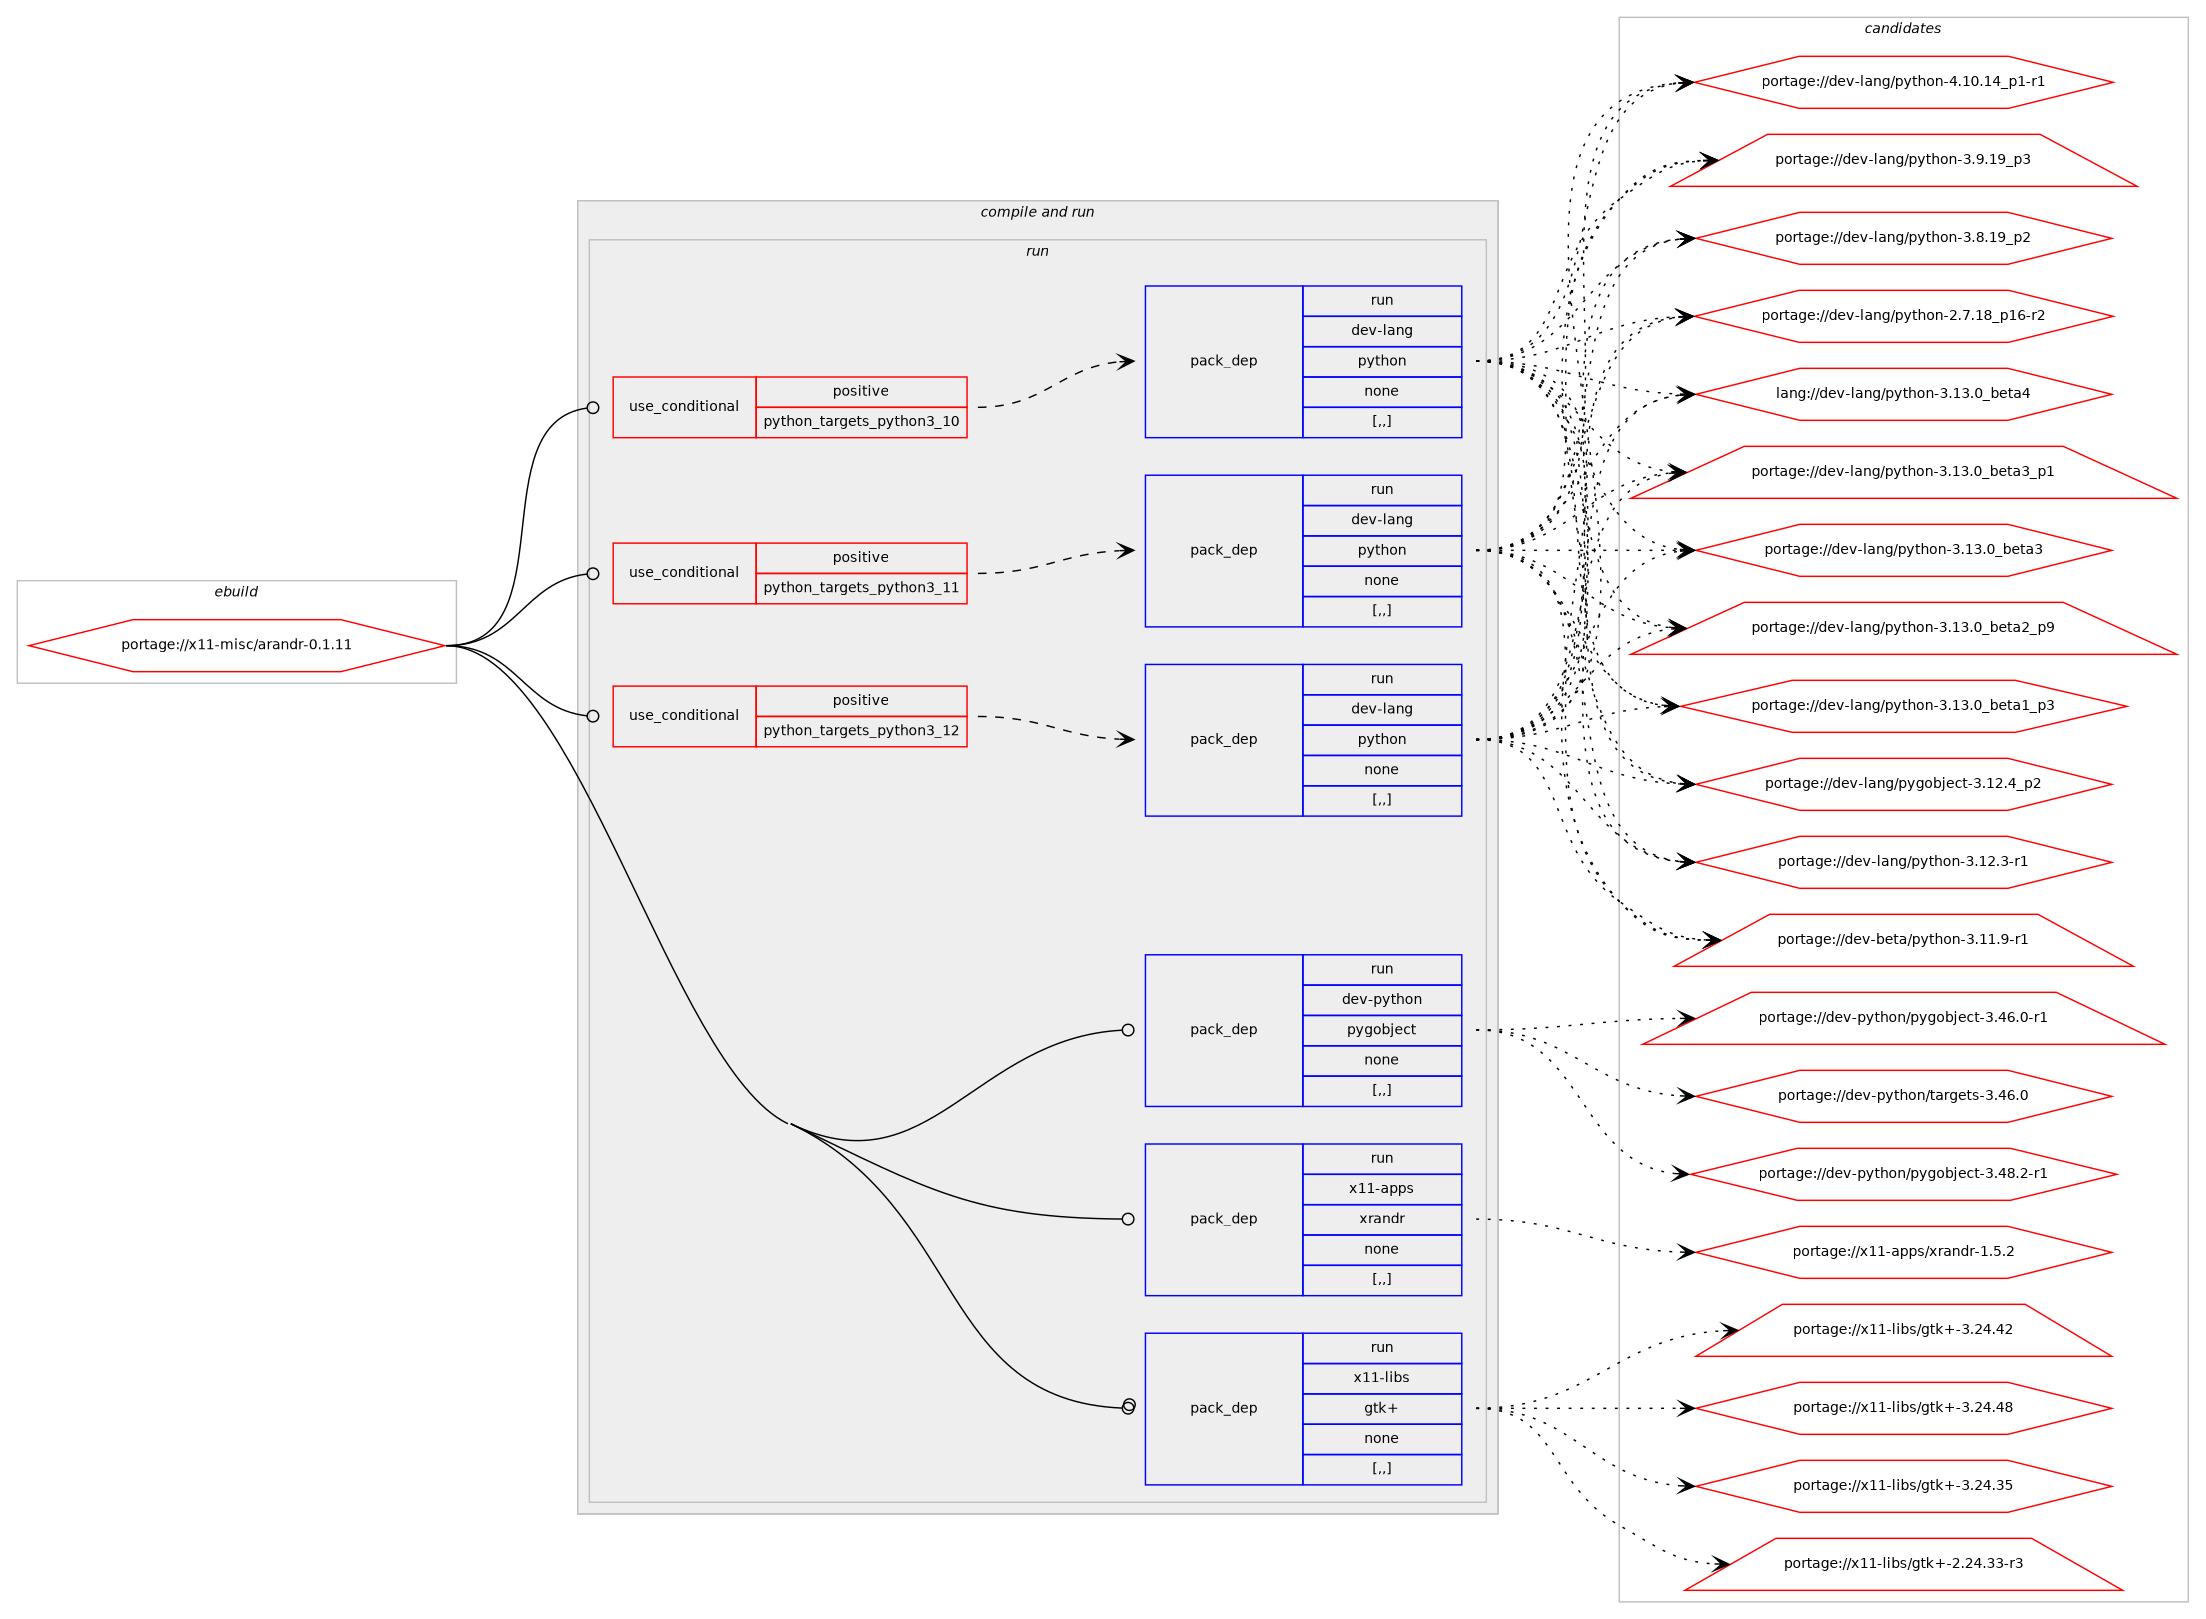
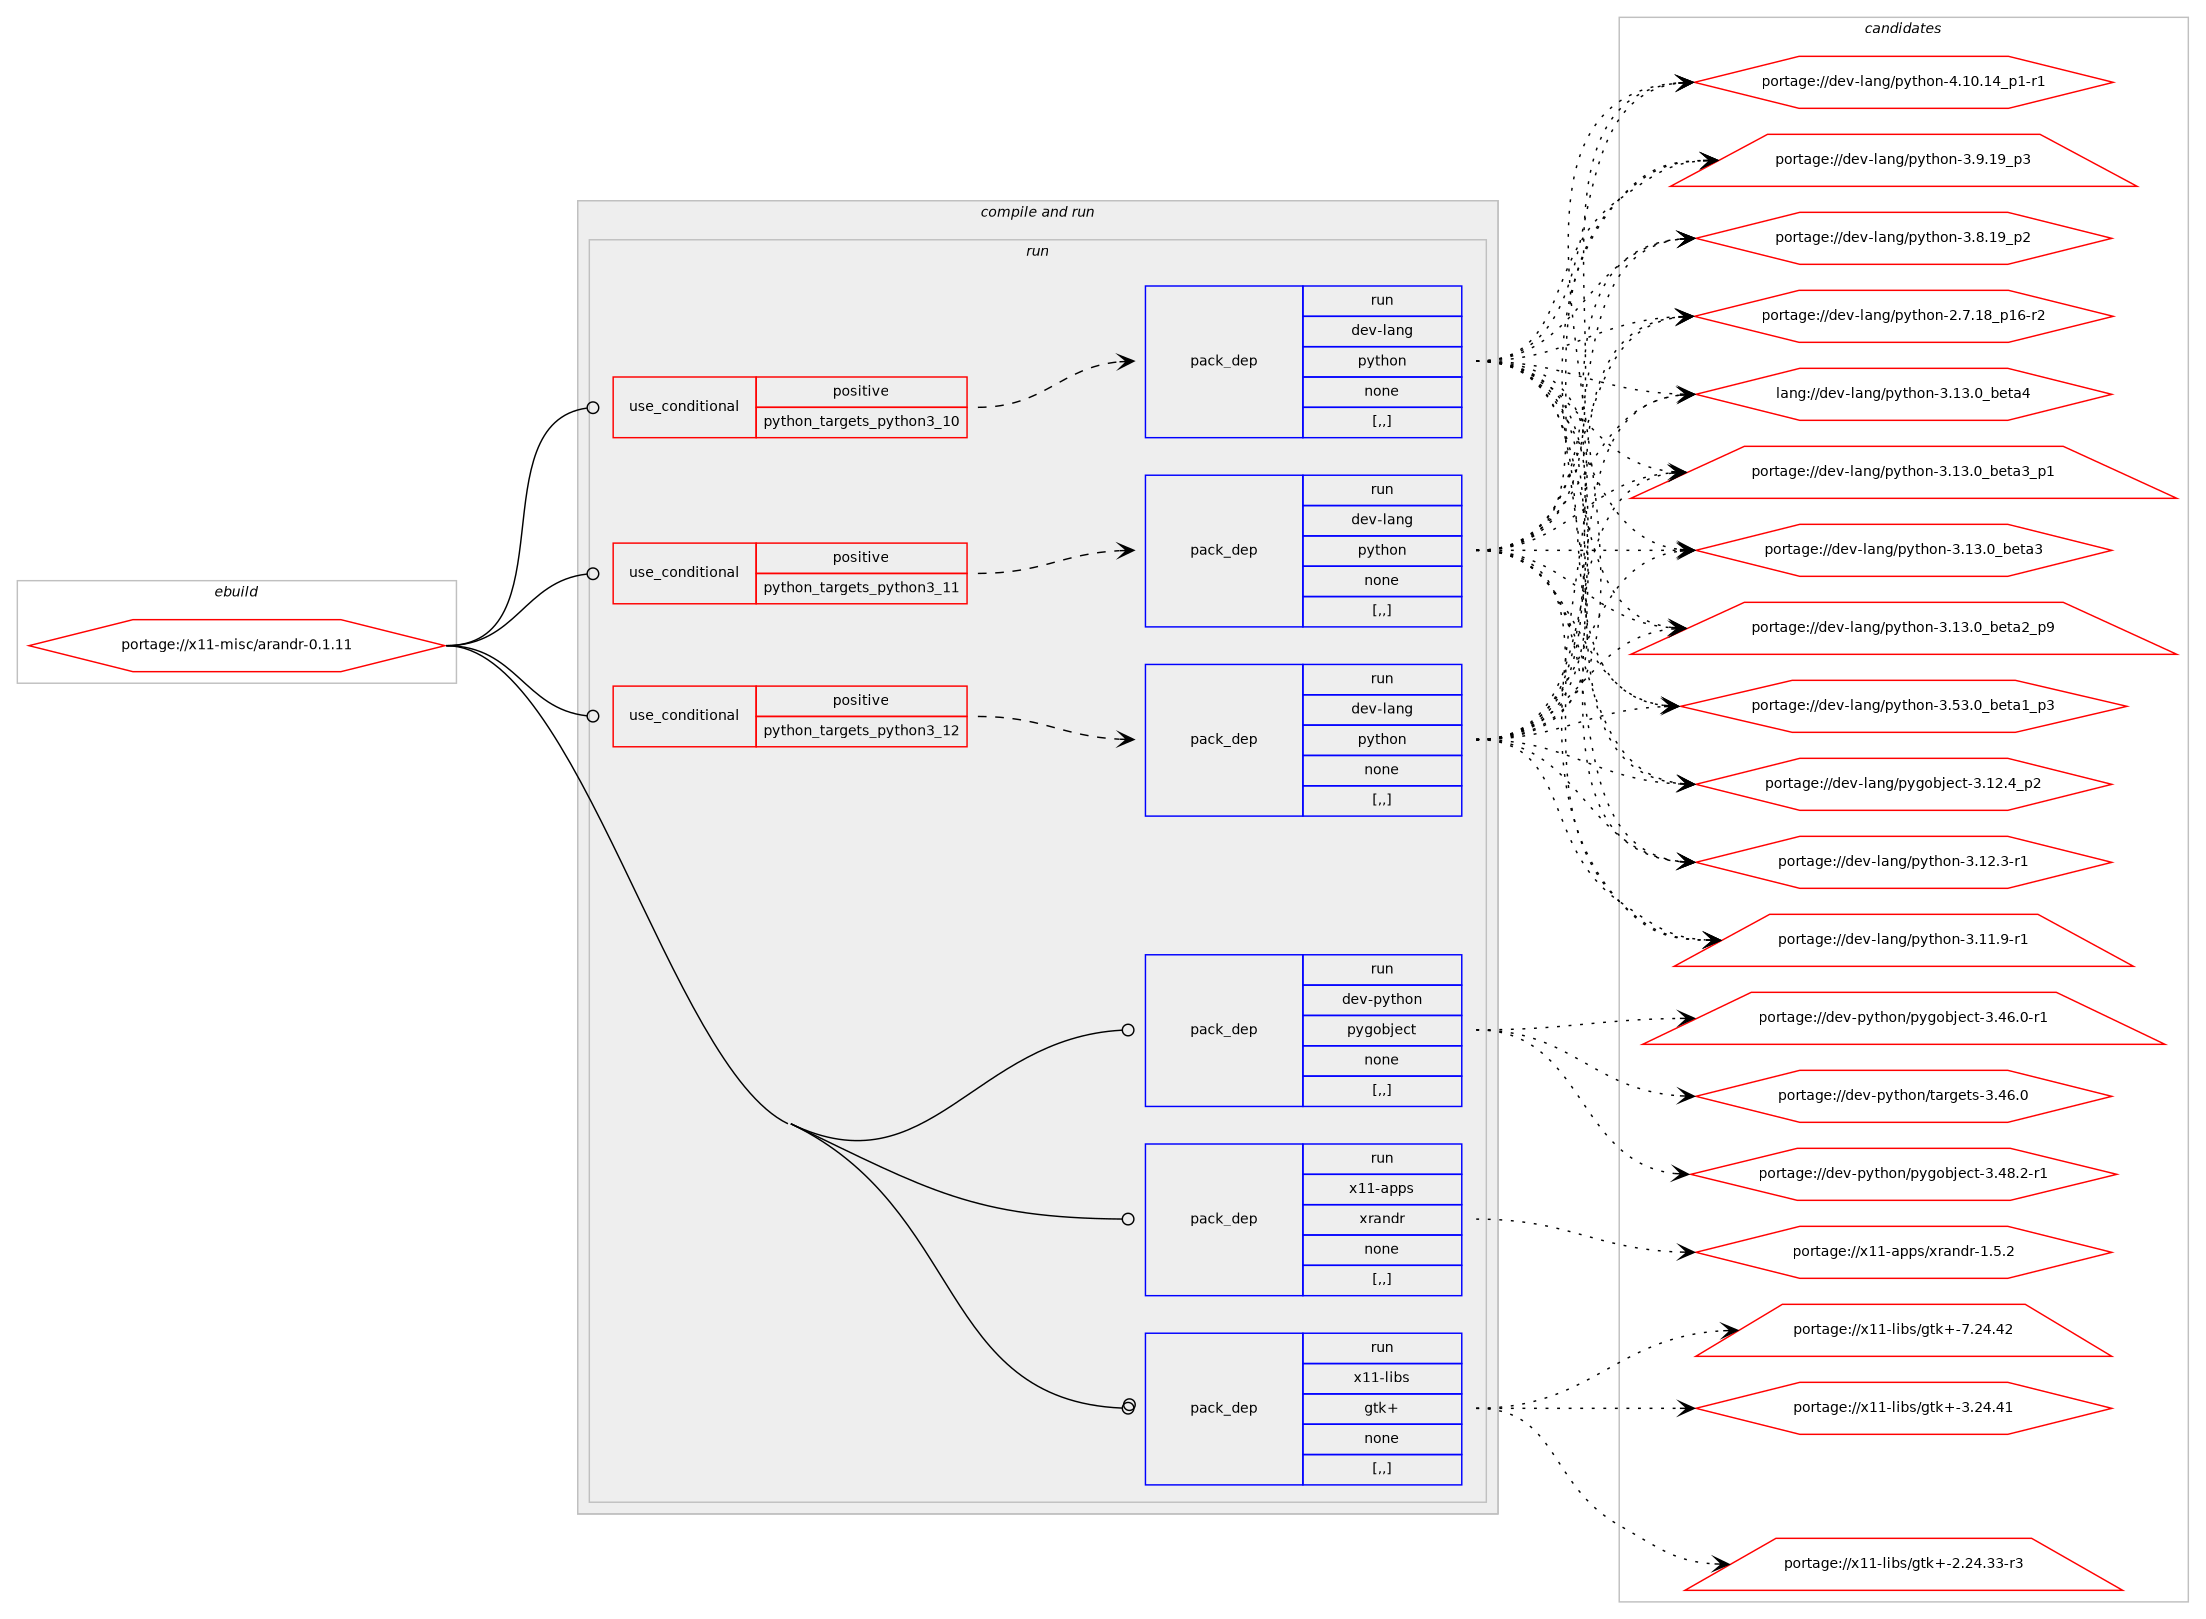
node "portage://dev-lang/python-3.13.0_beta1_p3": label "portage://dev-lang/python-3.13.0_beta1_p3" -> "portage://dev-lang/python-3.53.0_beta1_p3"
node "portage://dev-beta/python-3.11.9-r1": label "portage://dev-beta/python-3.11.9-r1" -> "portage://dev-lang/python-3.11.9-r1"
node "portage://x11-libs/gtk+-3.24.42": label "portage://x11-libs/gtk+-3.24.42" -> "portage://x11-libs/gtk+-7.24.42"
node "portage://x11-libs/gtk+-3.24.48": label "portage://x11-libs/gtk+-3.24.48" -> "portage://x11-libs/gtk+-3.24.41"
node "portage://x11-libs/gtk+-3.24.35": removed
